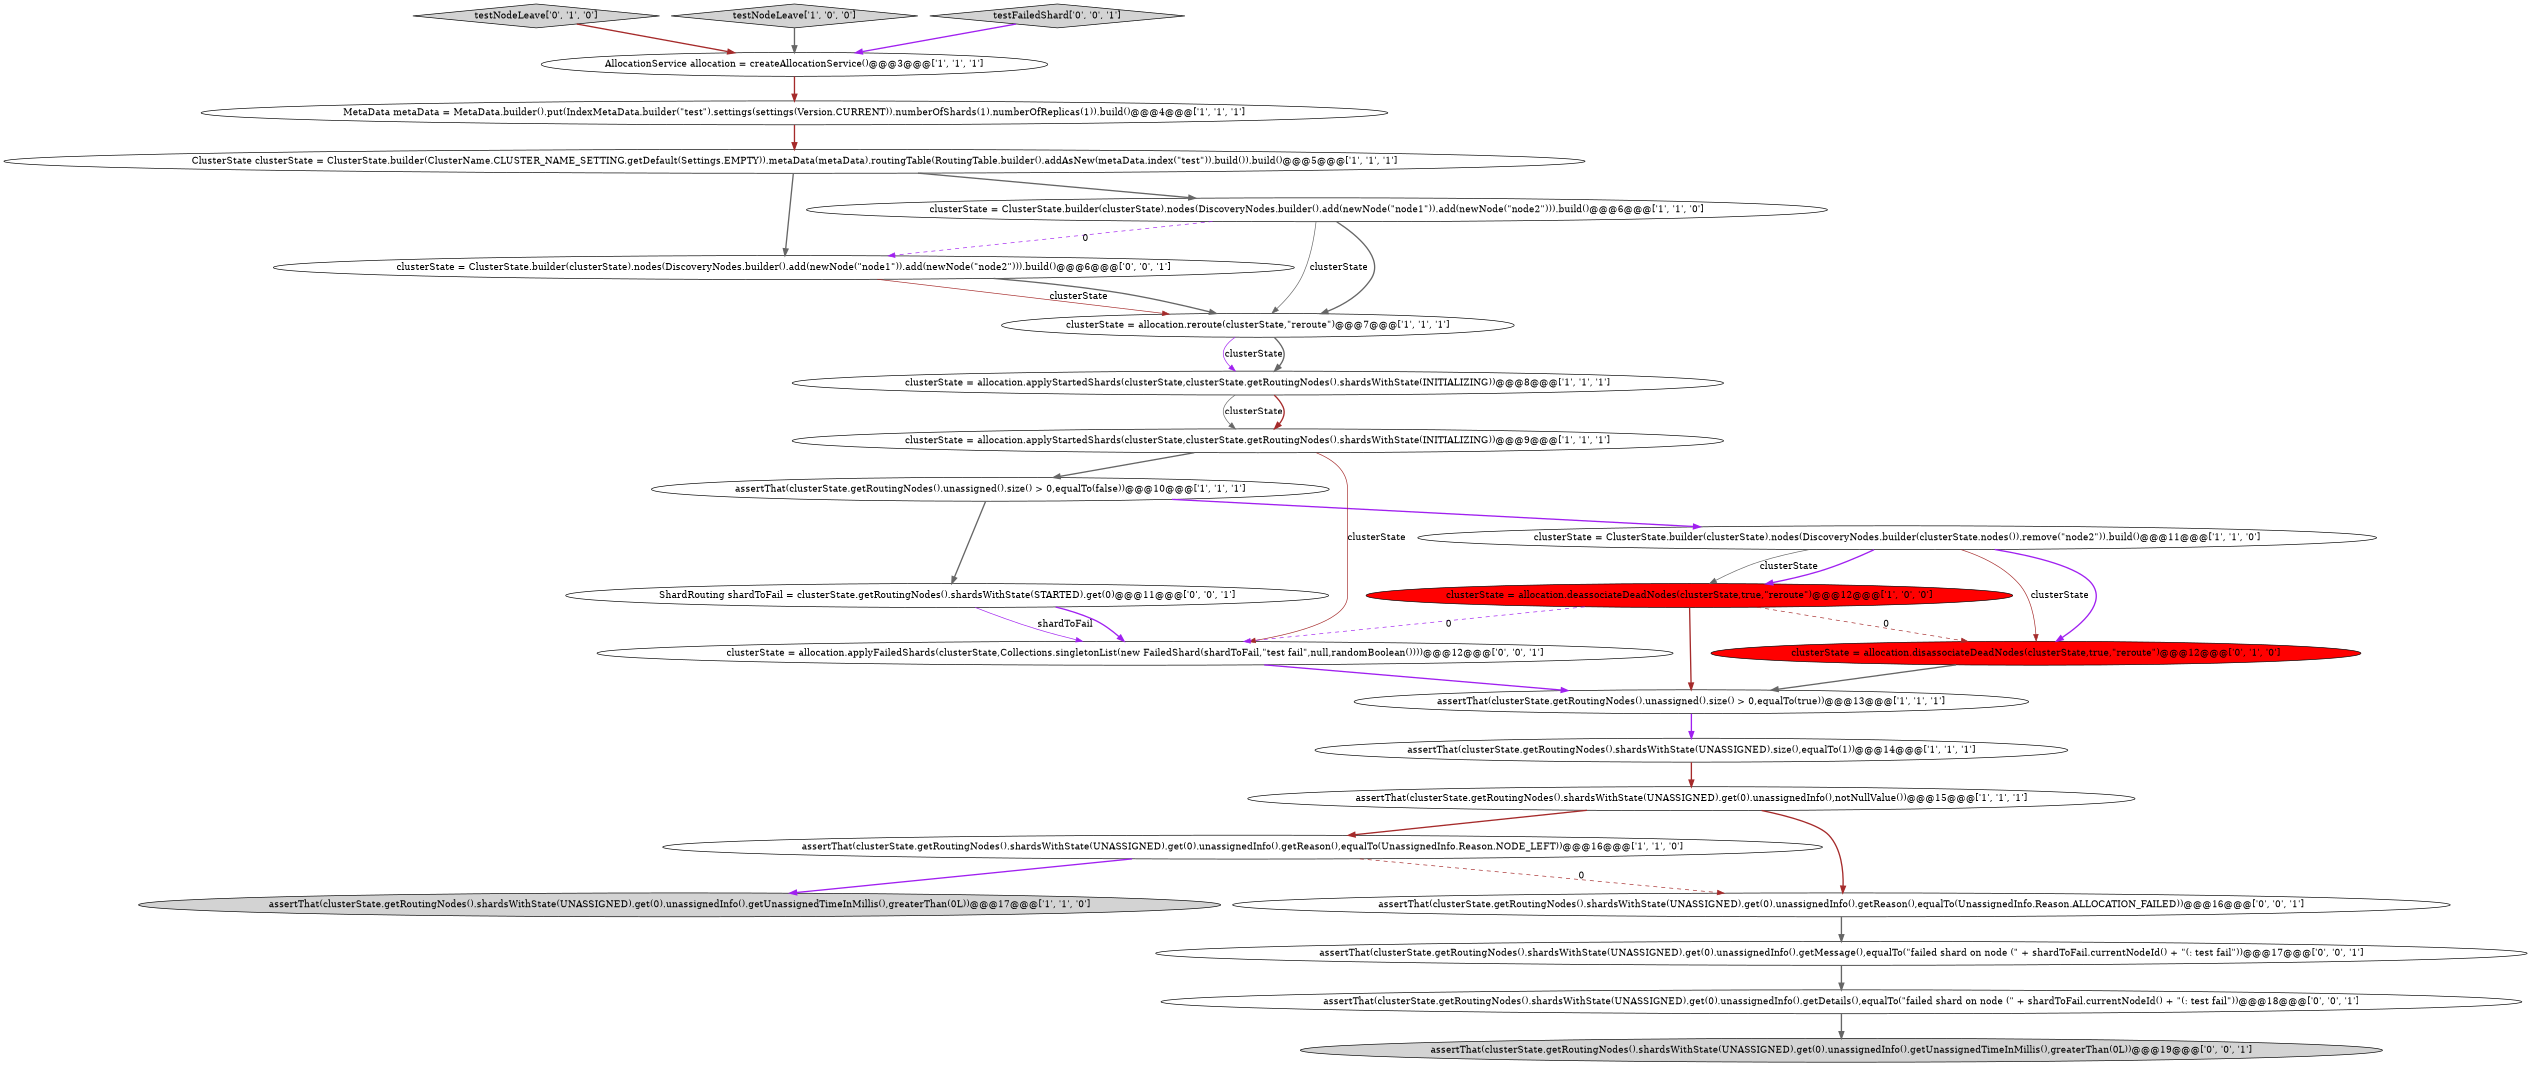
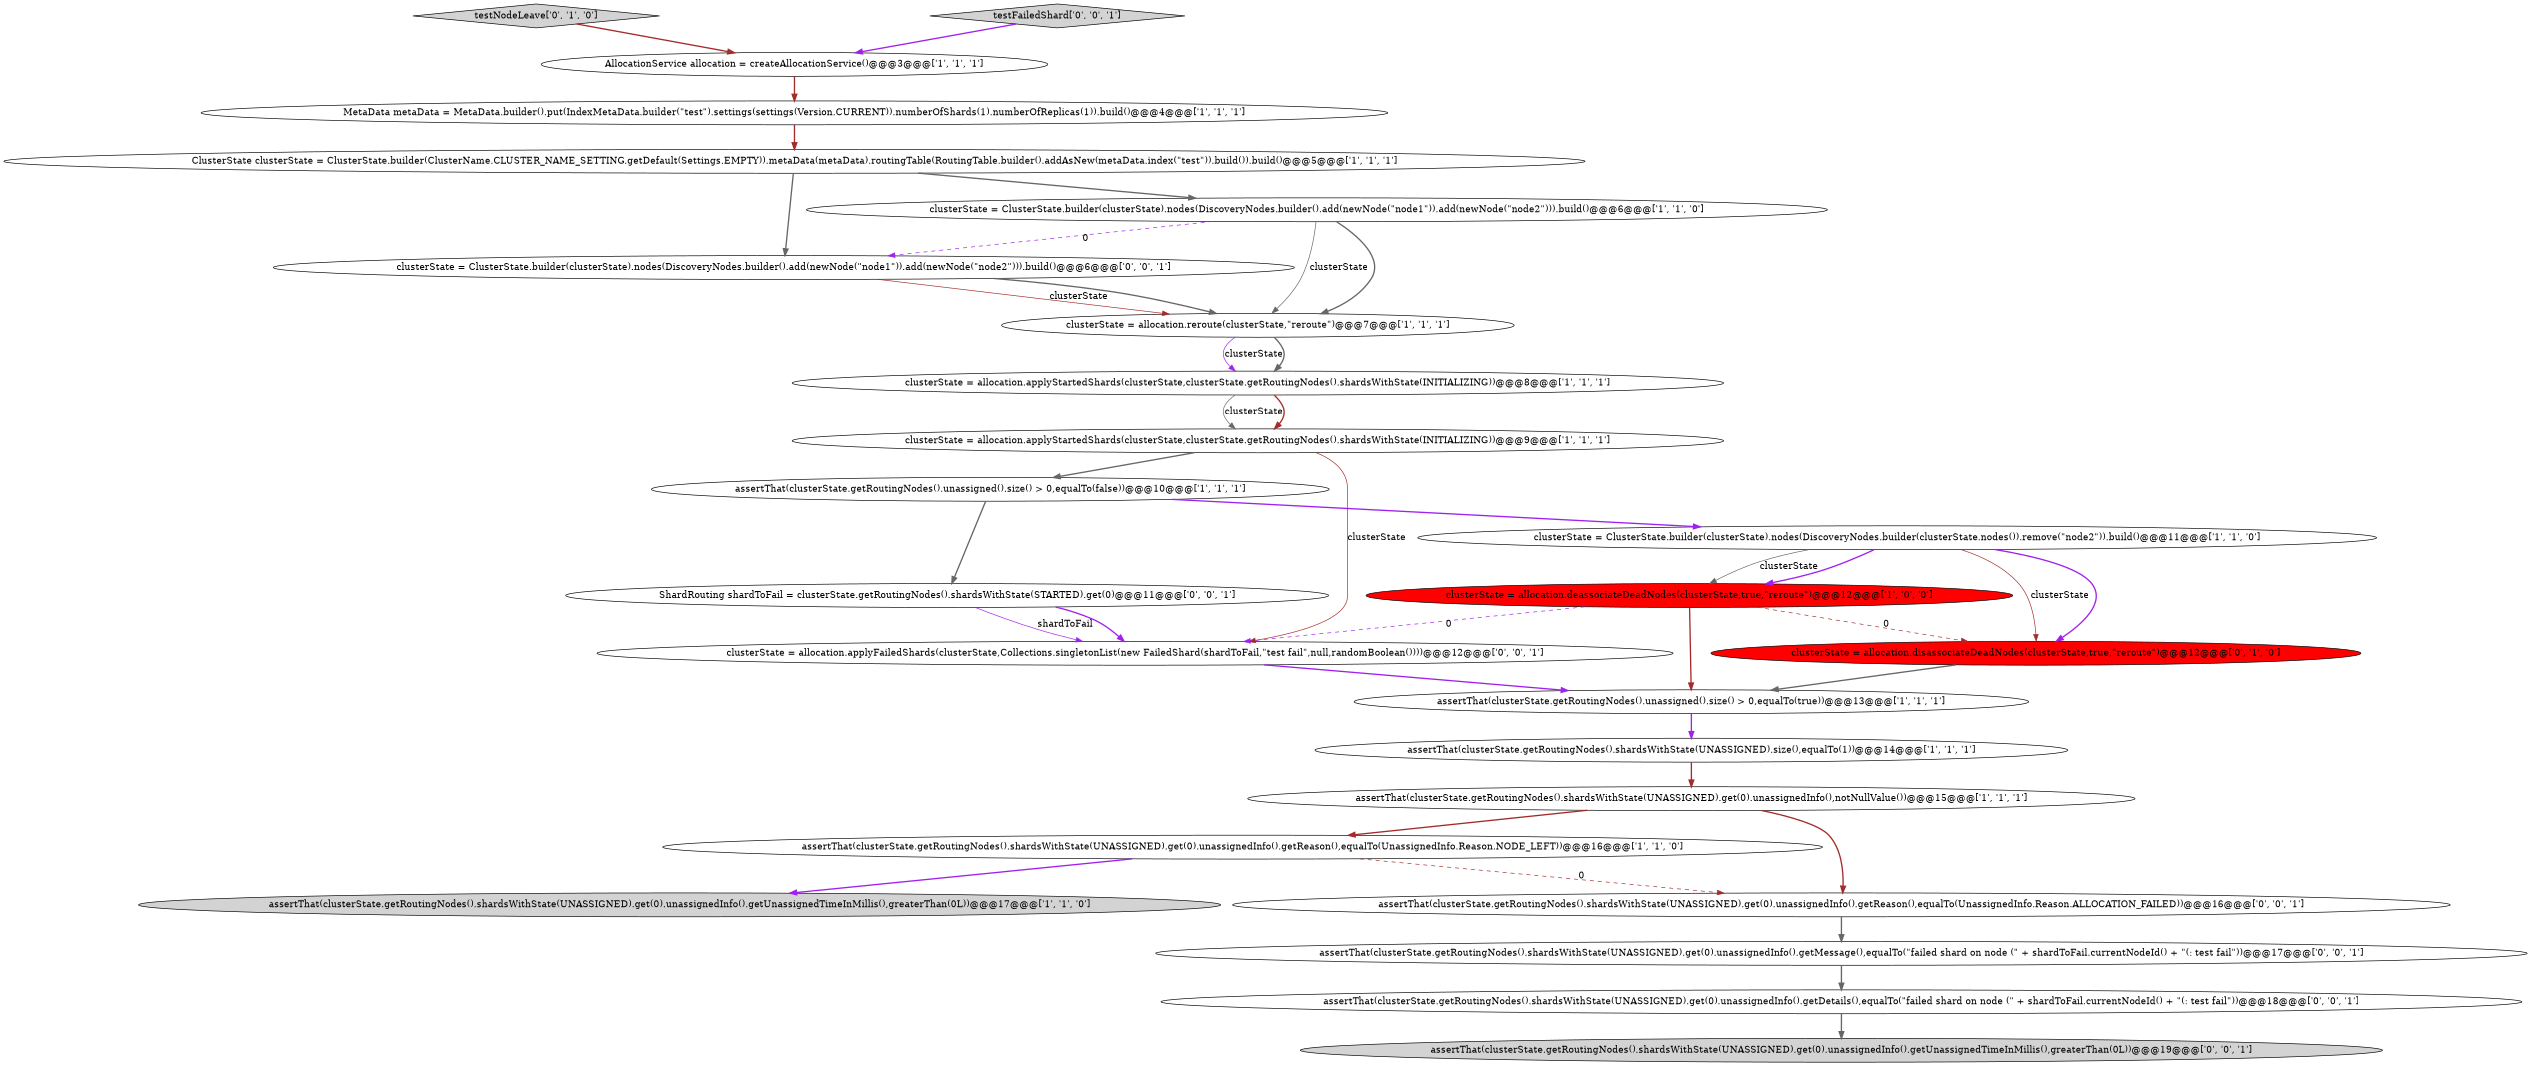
node "testNodeLeave['1', '0', '0']": removed
